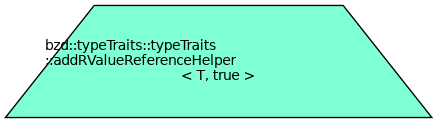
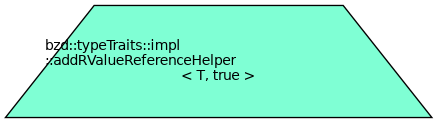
node "bzd::typeTraits::typeTraits ::addRValueReferenceHelper < T, true >": label "bzd::typeTraits::typeTraits ::addRValueReferenceHelper < T, true >" -> "bzd::typeTraits::impl ::addRValueReferenceHelper < T, true >"
